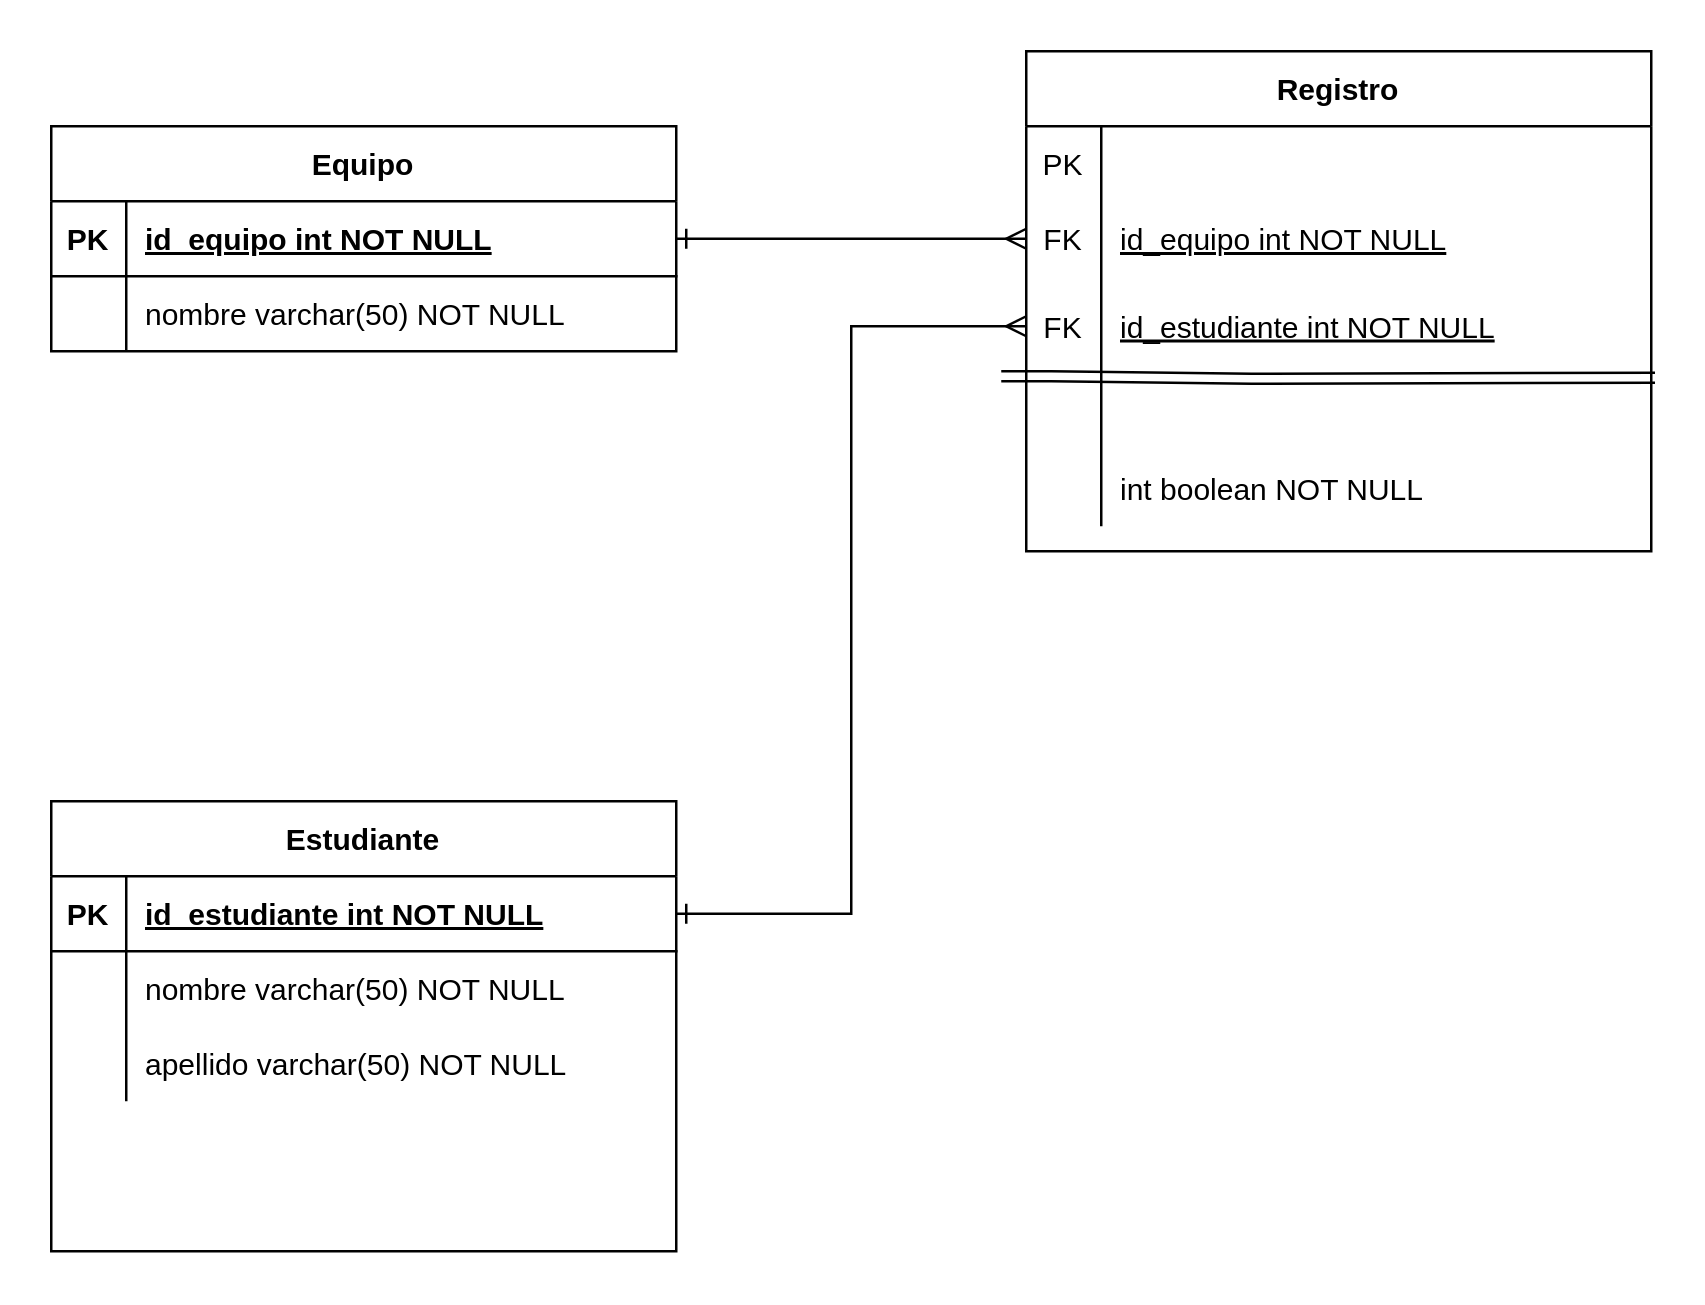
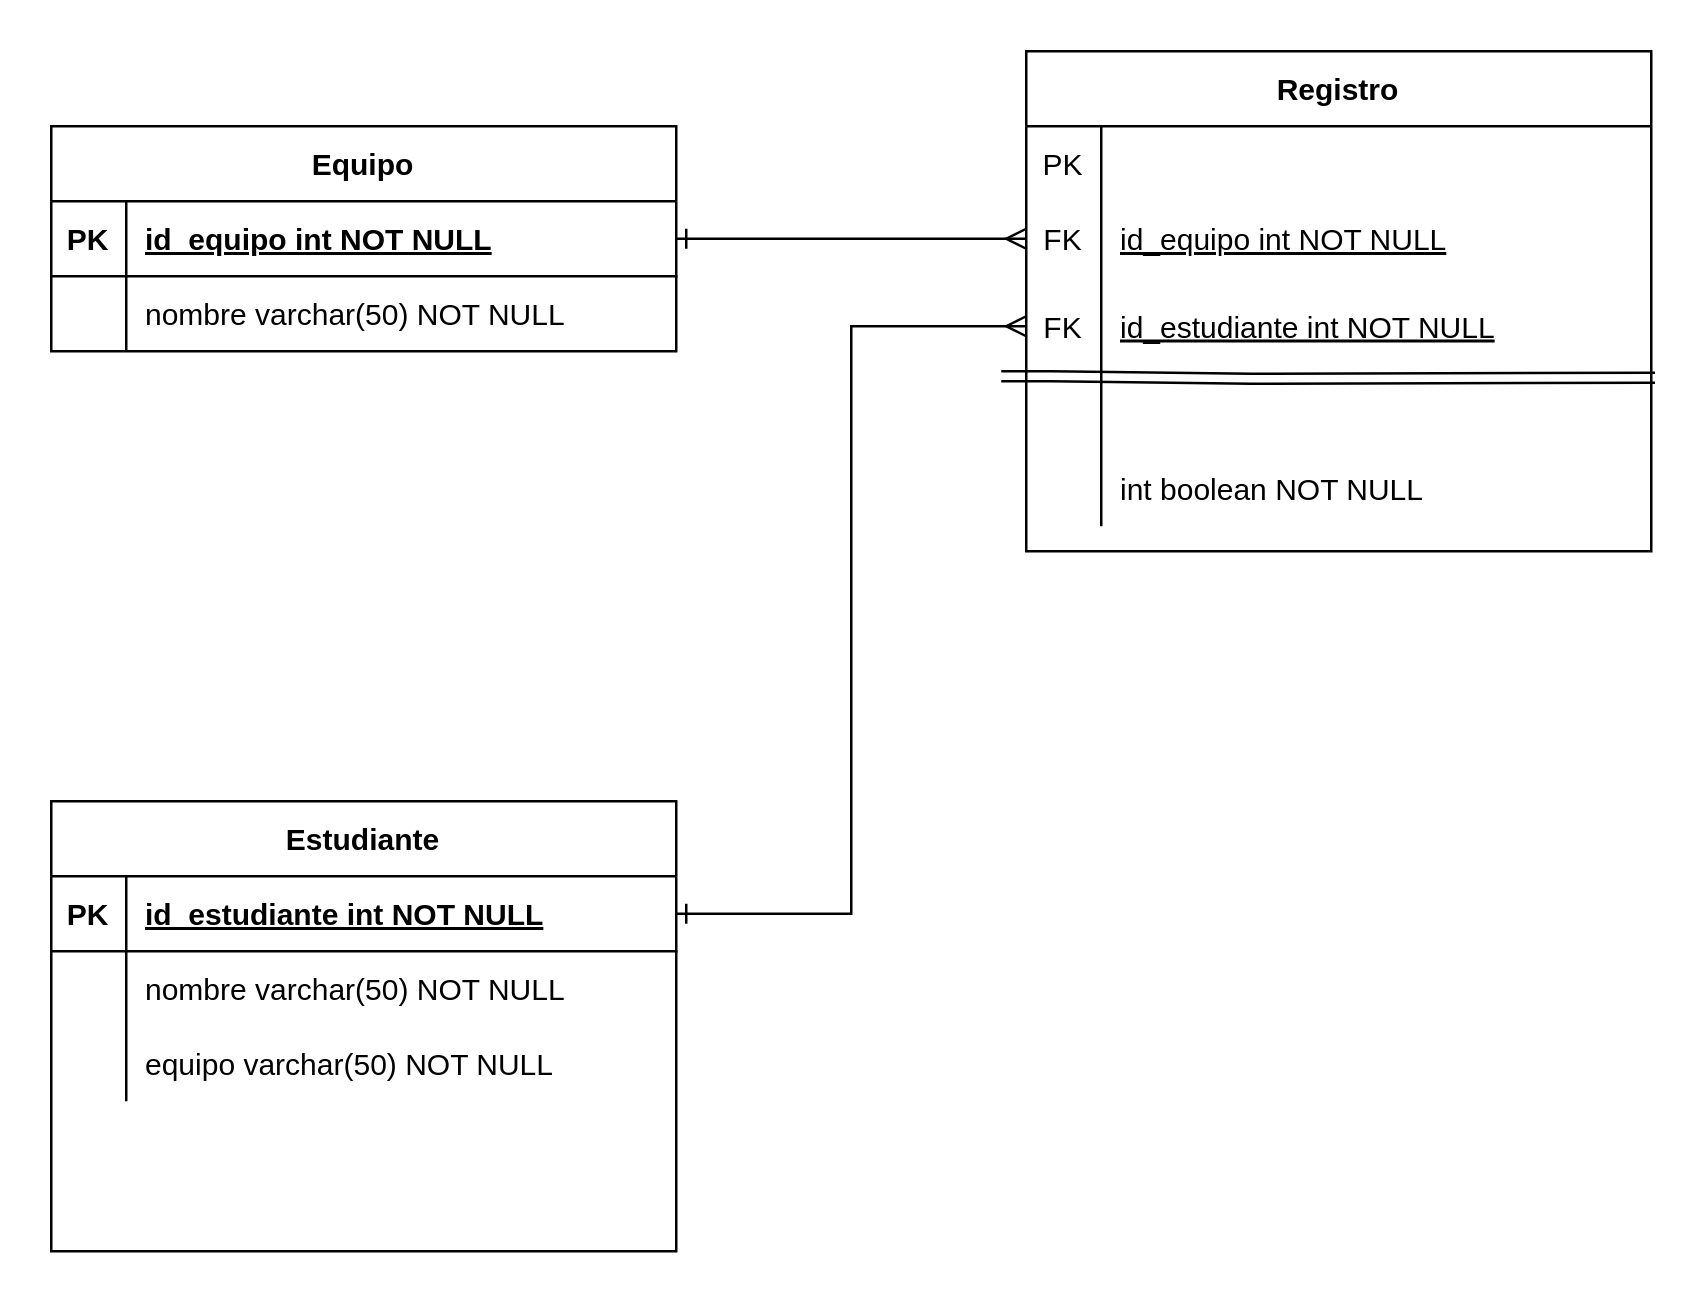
node "apellido varchar(50) NOT NULL": label "apellido varchar(50) NOT NULL" -> "equipo varchar(50) NOT NULL"
